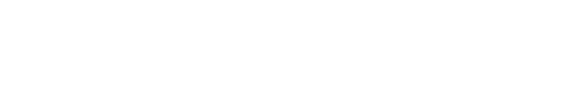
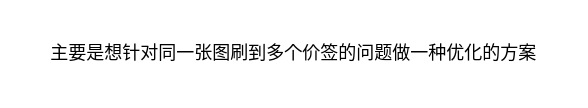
node "主要是想针对同一张图刷到多个价签的问题做一种优化的方案": added
